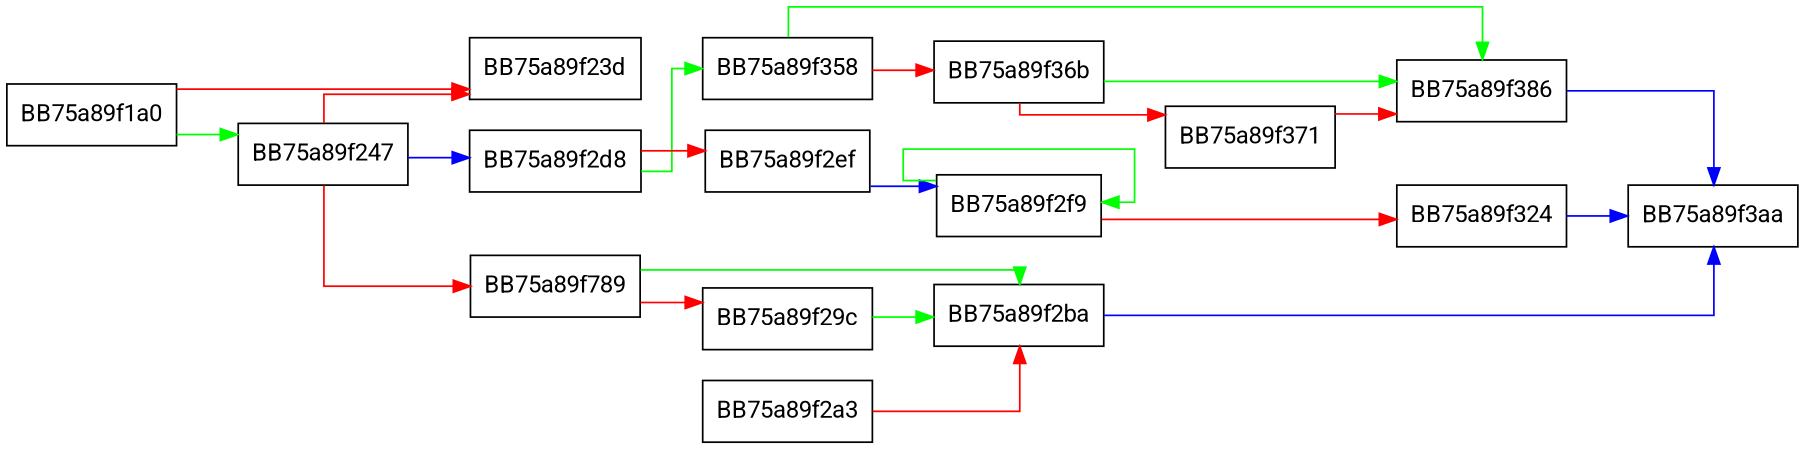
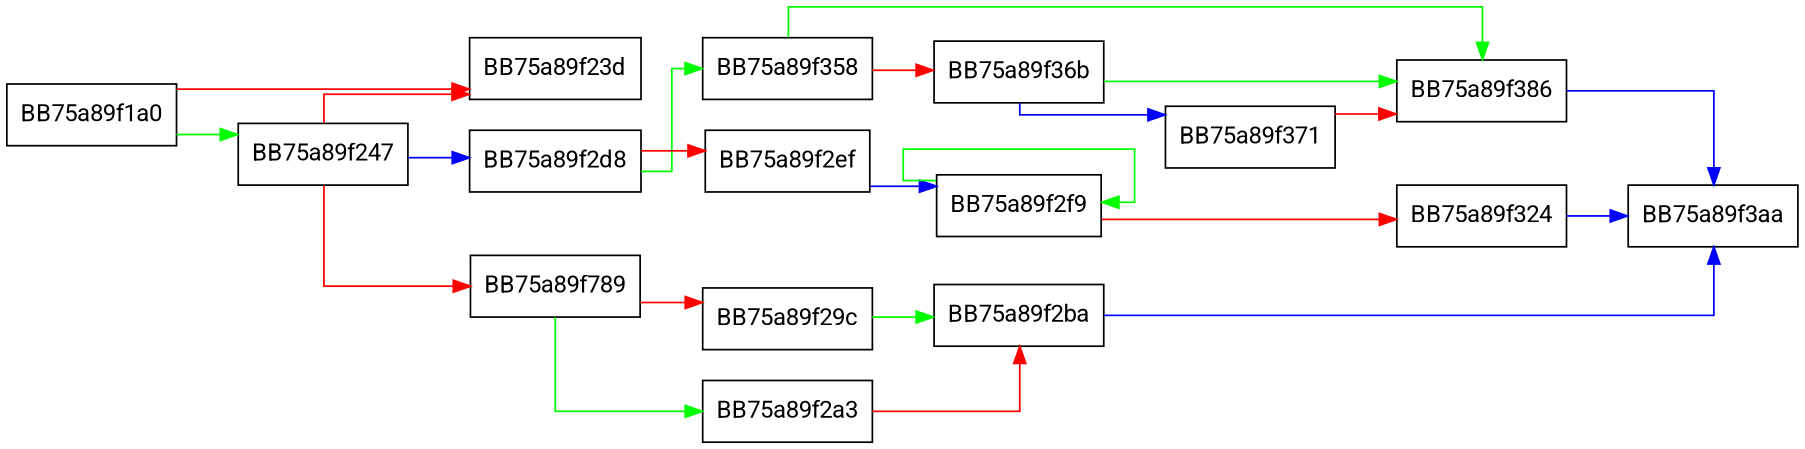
edge "BB75a89f36b" -> "BB75a89f371": color red -> blue
edge "BB75a89f789" -> "BB75a89f2ba": now "BB75a89f789" -> "BB75a89f2a3"
